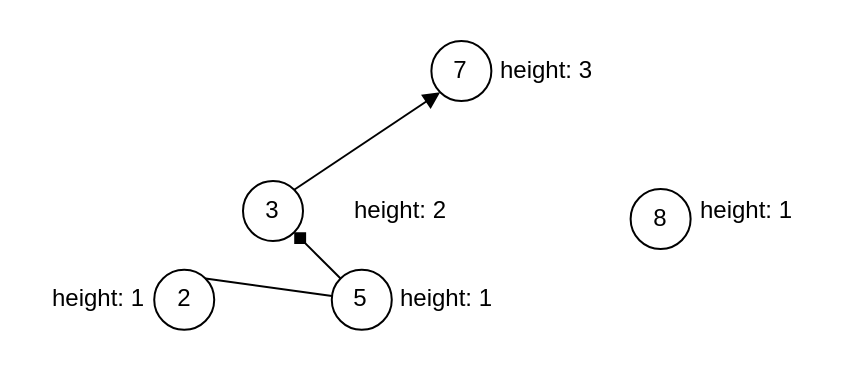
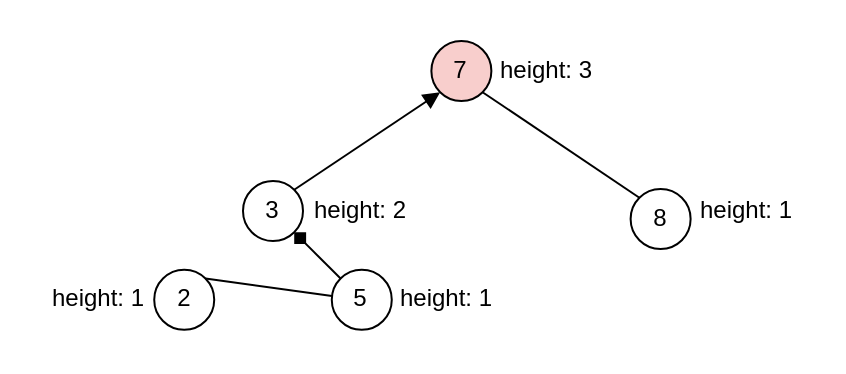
node "7": fillcolor #ffffff -> #f8cecc
edge "7" -- "8": added
node "height: 2": moved (402, 211) -> (362, 211)
